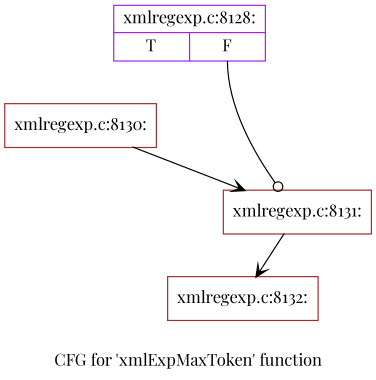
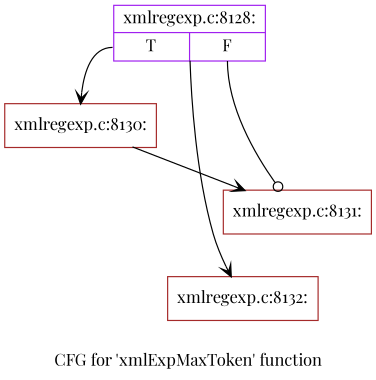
edge "xmlregexp.c:8128:" -> "xmlregexp.c:8130:": added
edge "xmlregexp.c:8131:" -> "xmlregexp.c:8132:": now "xmlregexp.c:8128:" -> "xmlregexp.c:8132:"
